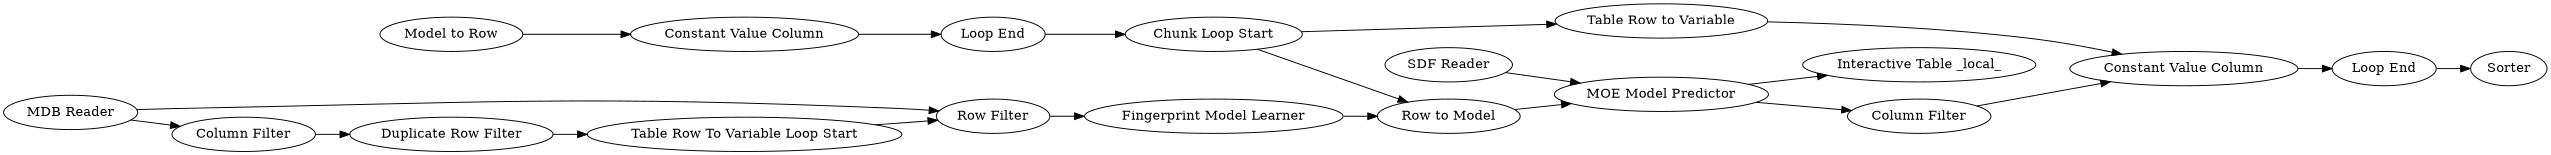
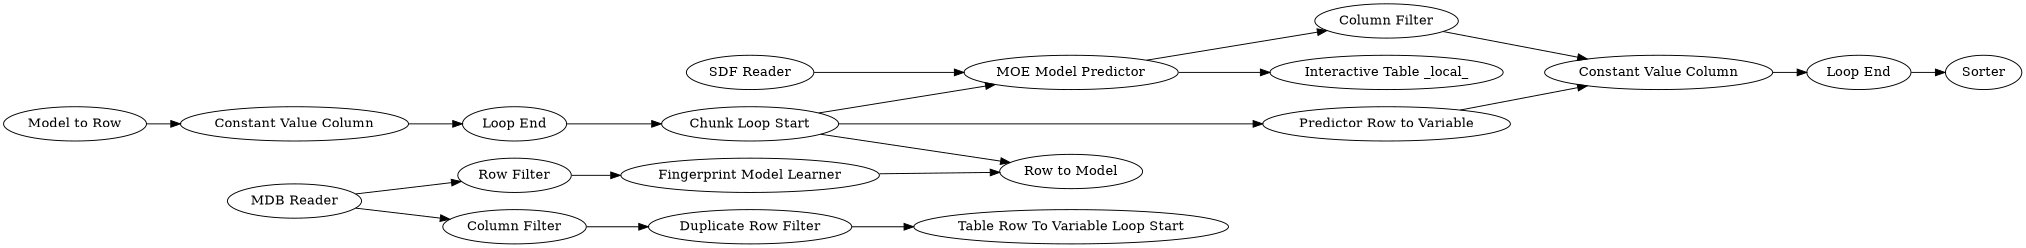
node "Table Row to Variable": label "Table Row to Variable" -> "Predictor Row to Variable"
edge "Row to Model" -> "MOE Model Predictor": now "Chunk Loop Start" -> "MOE Model Predictor"
edge "Table Row To Variable Loop Start" -> "Row Filter": removed
